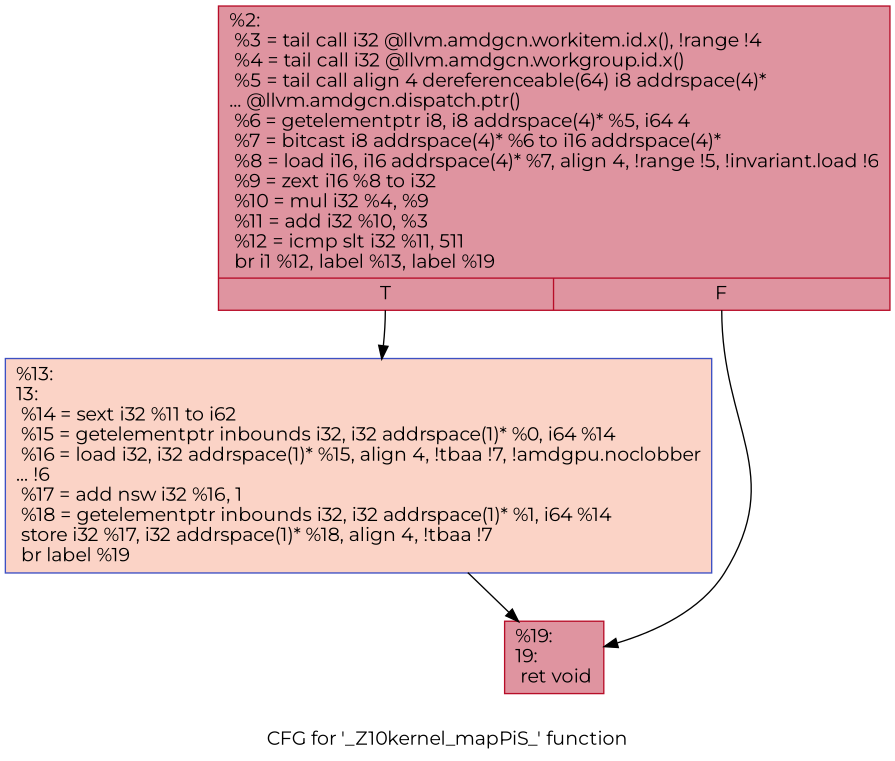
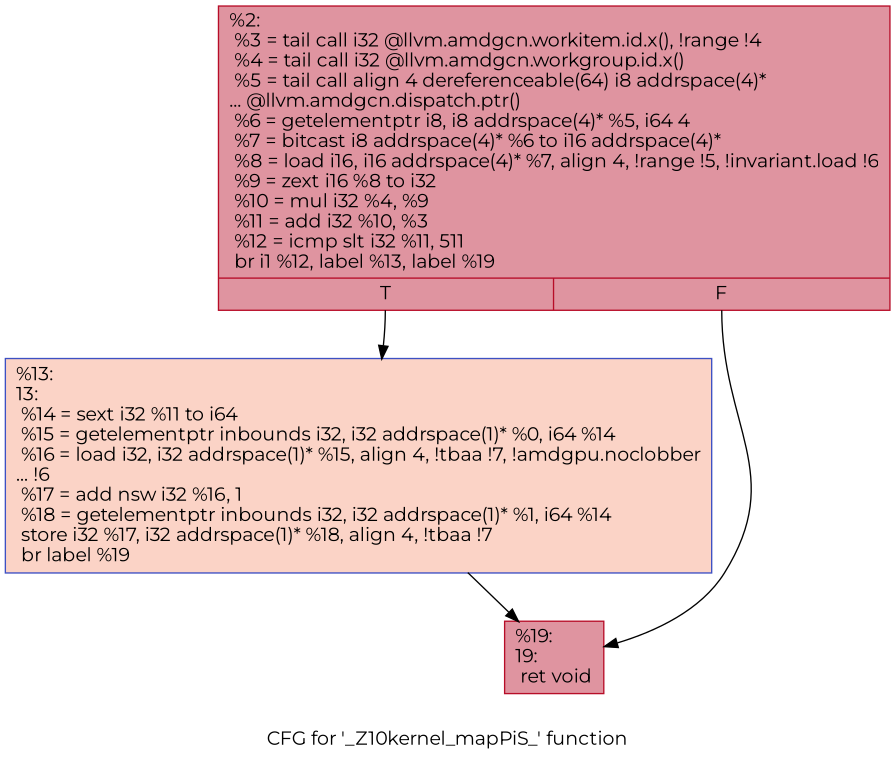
node "%13:": text "%14 = sext i32 %11 to i62" -> "%14 = sext i32 %11 to i64"
